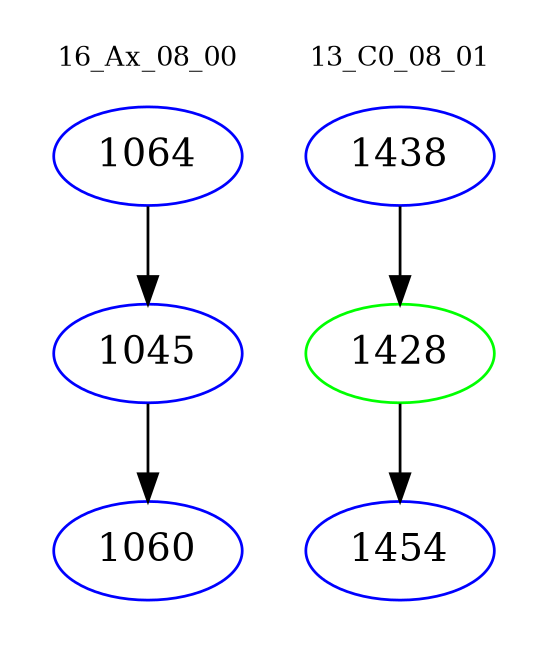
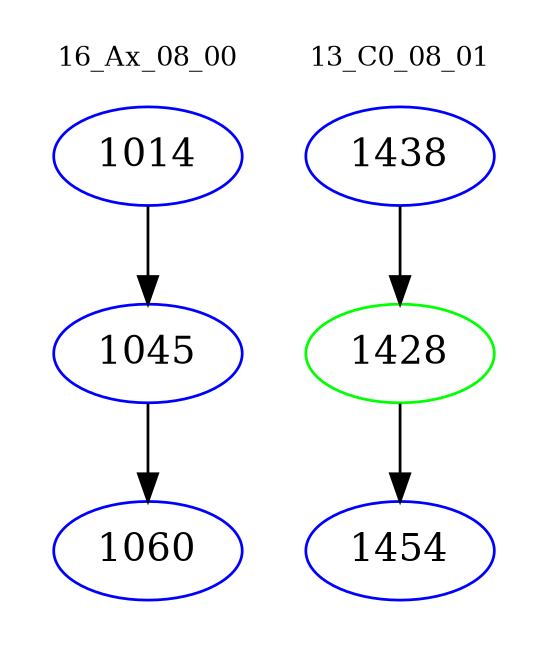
node "1064": label "1064" -> "1014"
